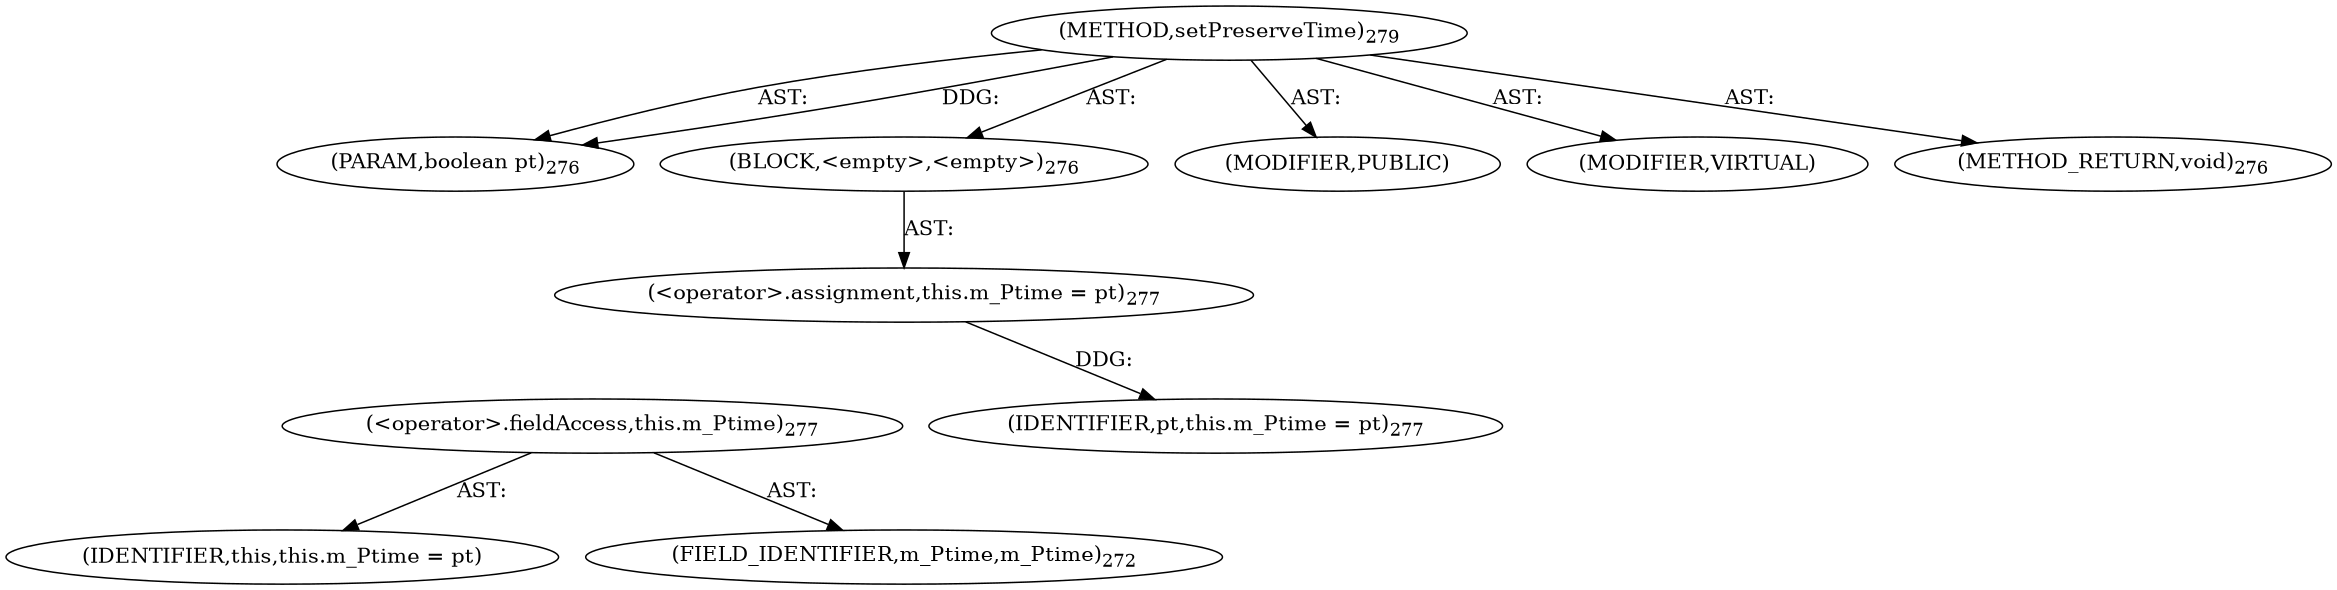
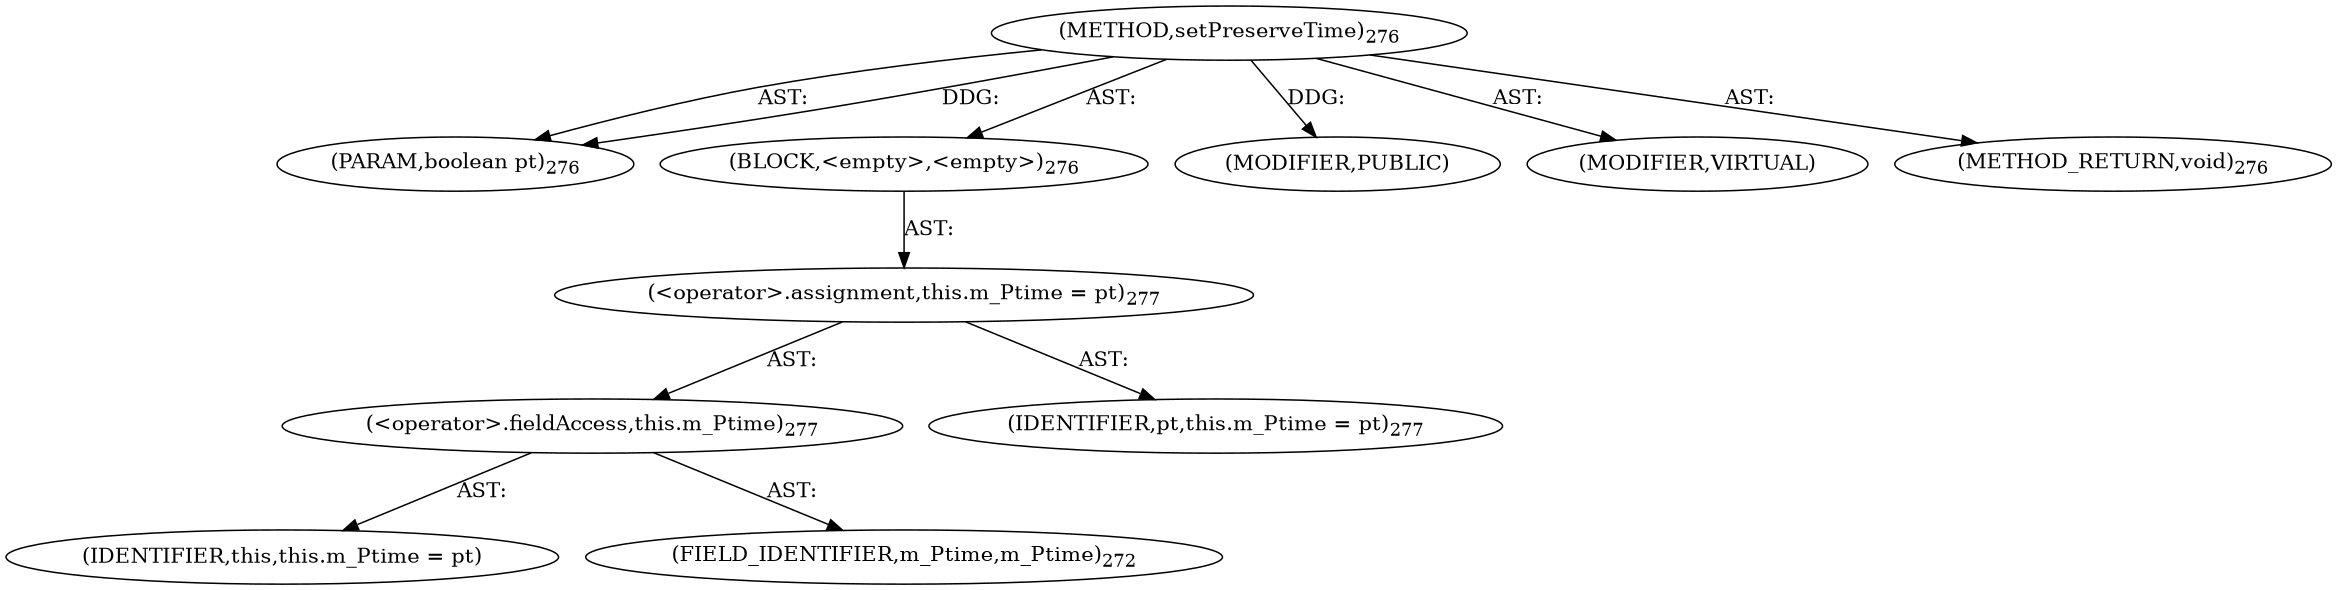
node "(METHOD,setPreserveTime)": text "279" -> "276"
edge "(METHOD,setPreserveTime)" -> "(MODIFIER,PUBLIC)": label "AST: " -> "DDG: "
edge "(<operator>.assignment,this.m_Ptime = pt)" -> "(<operator>.fieldAccess,this.m_Ptime)": added, label "AST:"
edge "(<operator>.assignment,this.m_Ptime = pt)" -> "(IDENTIFIER,pt,this.m_Ptime = pt)": label "DDG: " -> "AST: "
